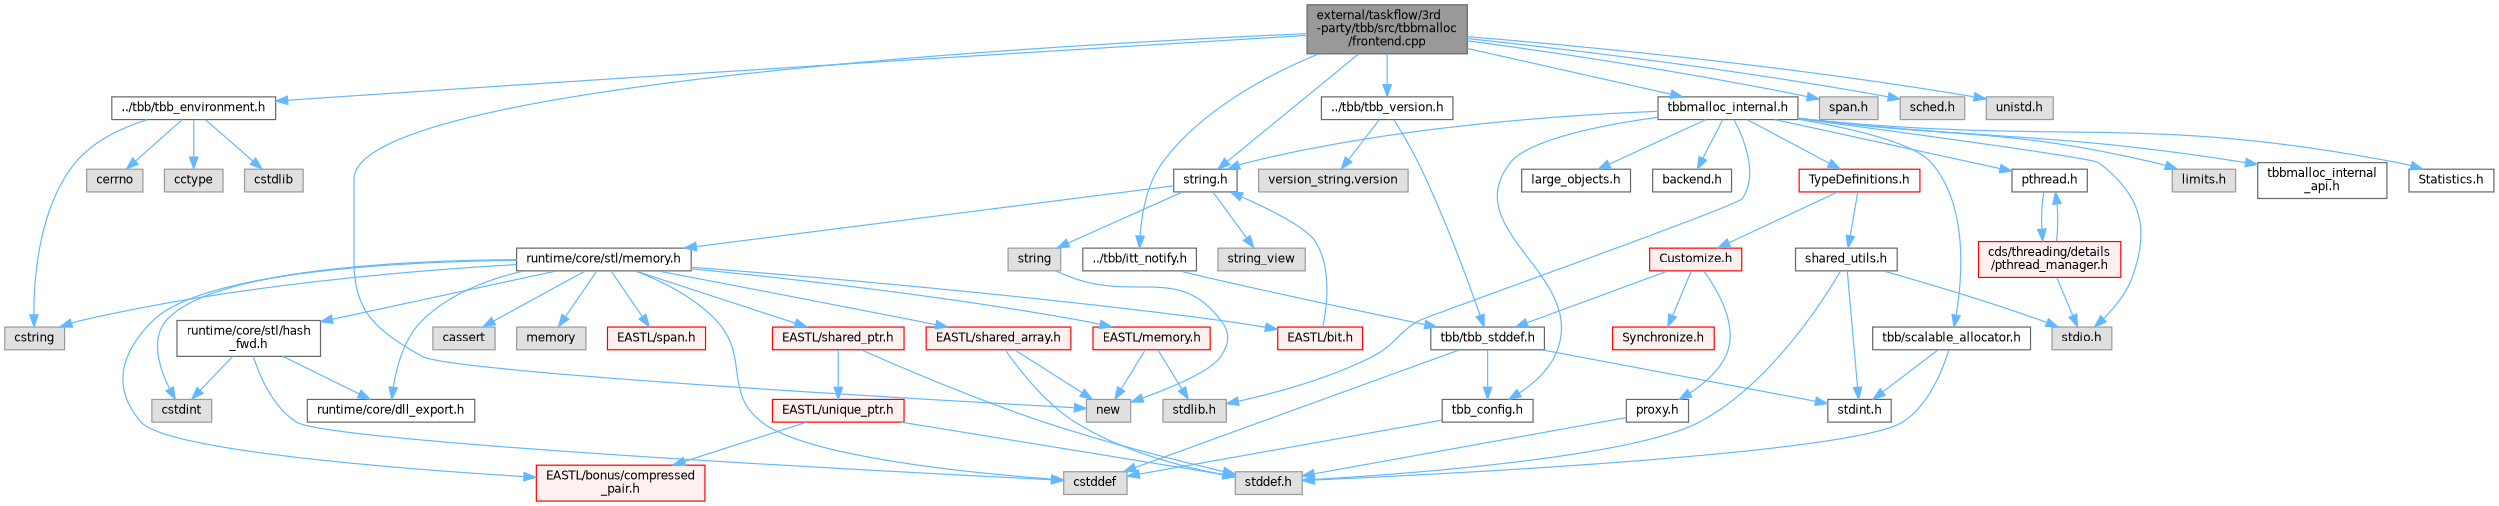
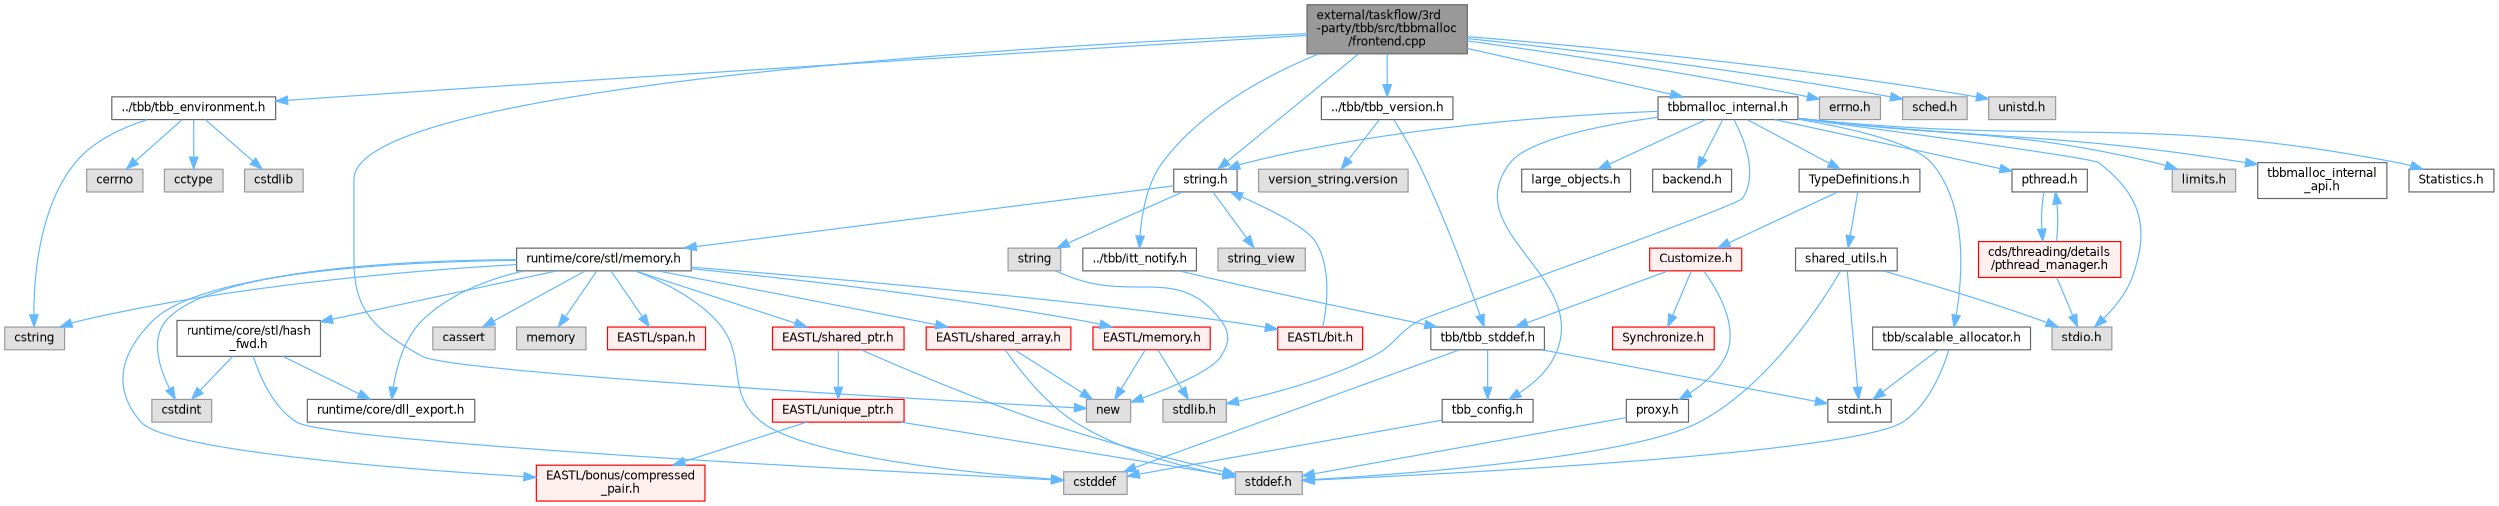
node "span.h": label "span.h" -> "errno.h"
node "TypeDefinitions.h": color red -> grey40
